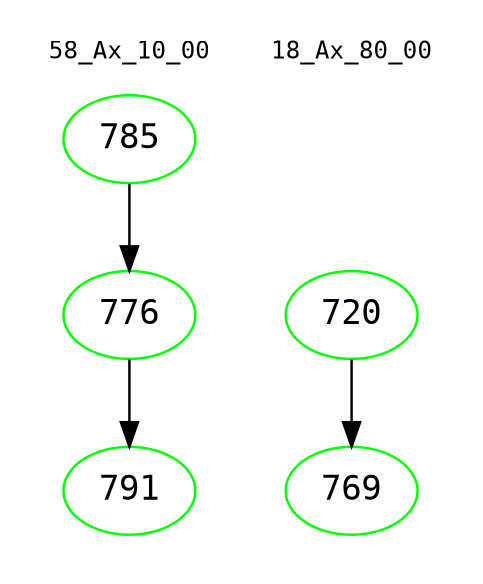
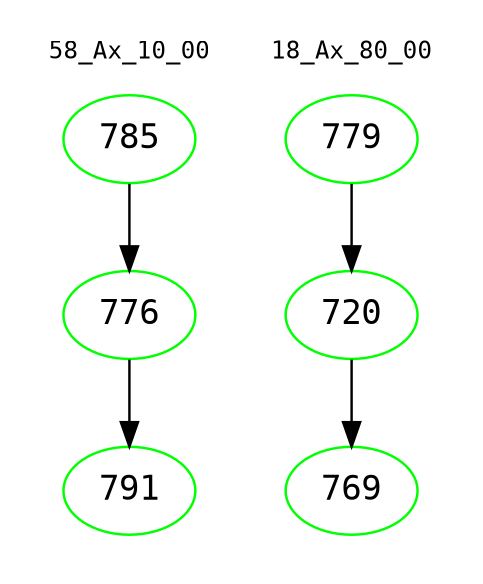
node "779": added
